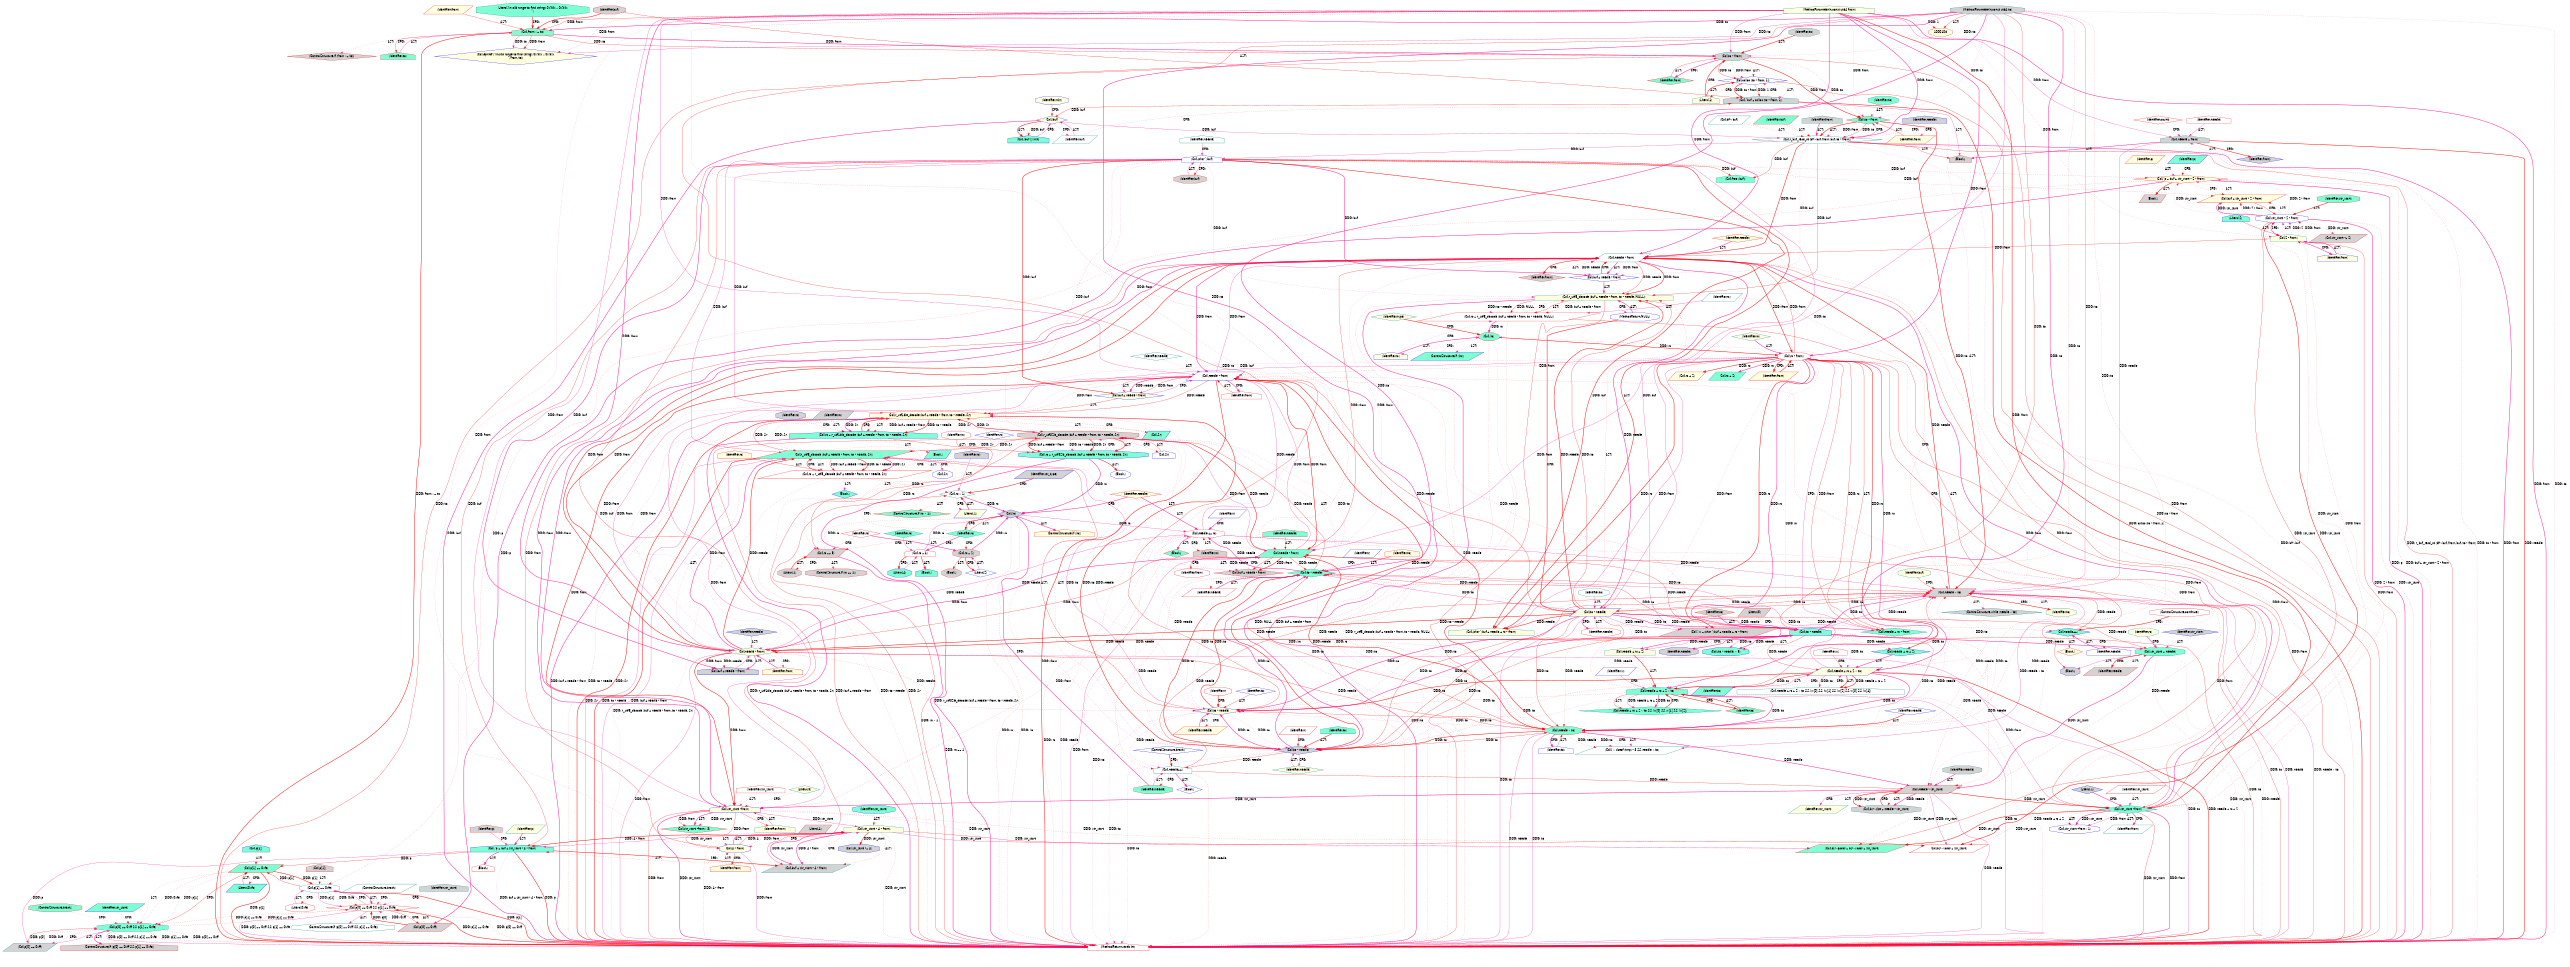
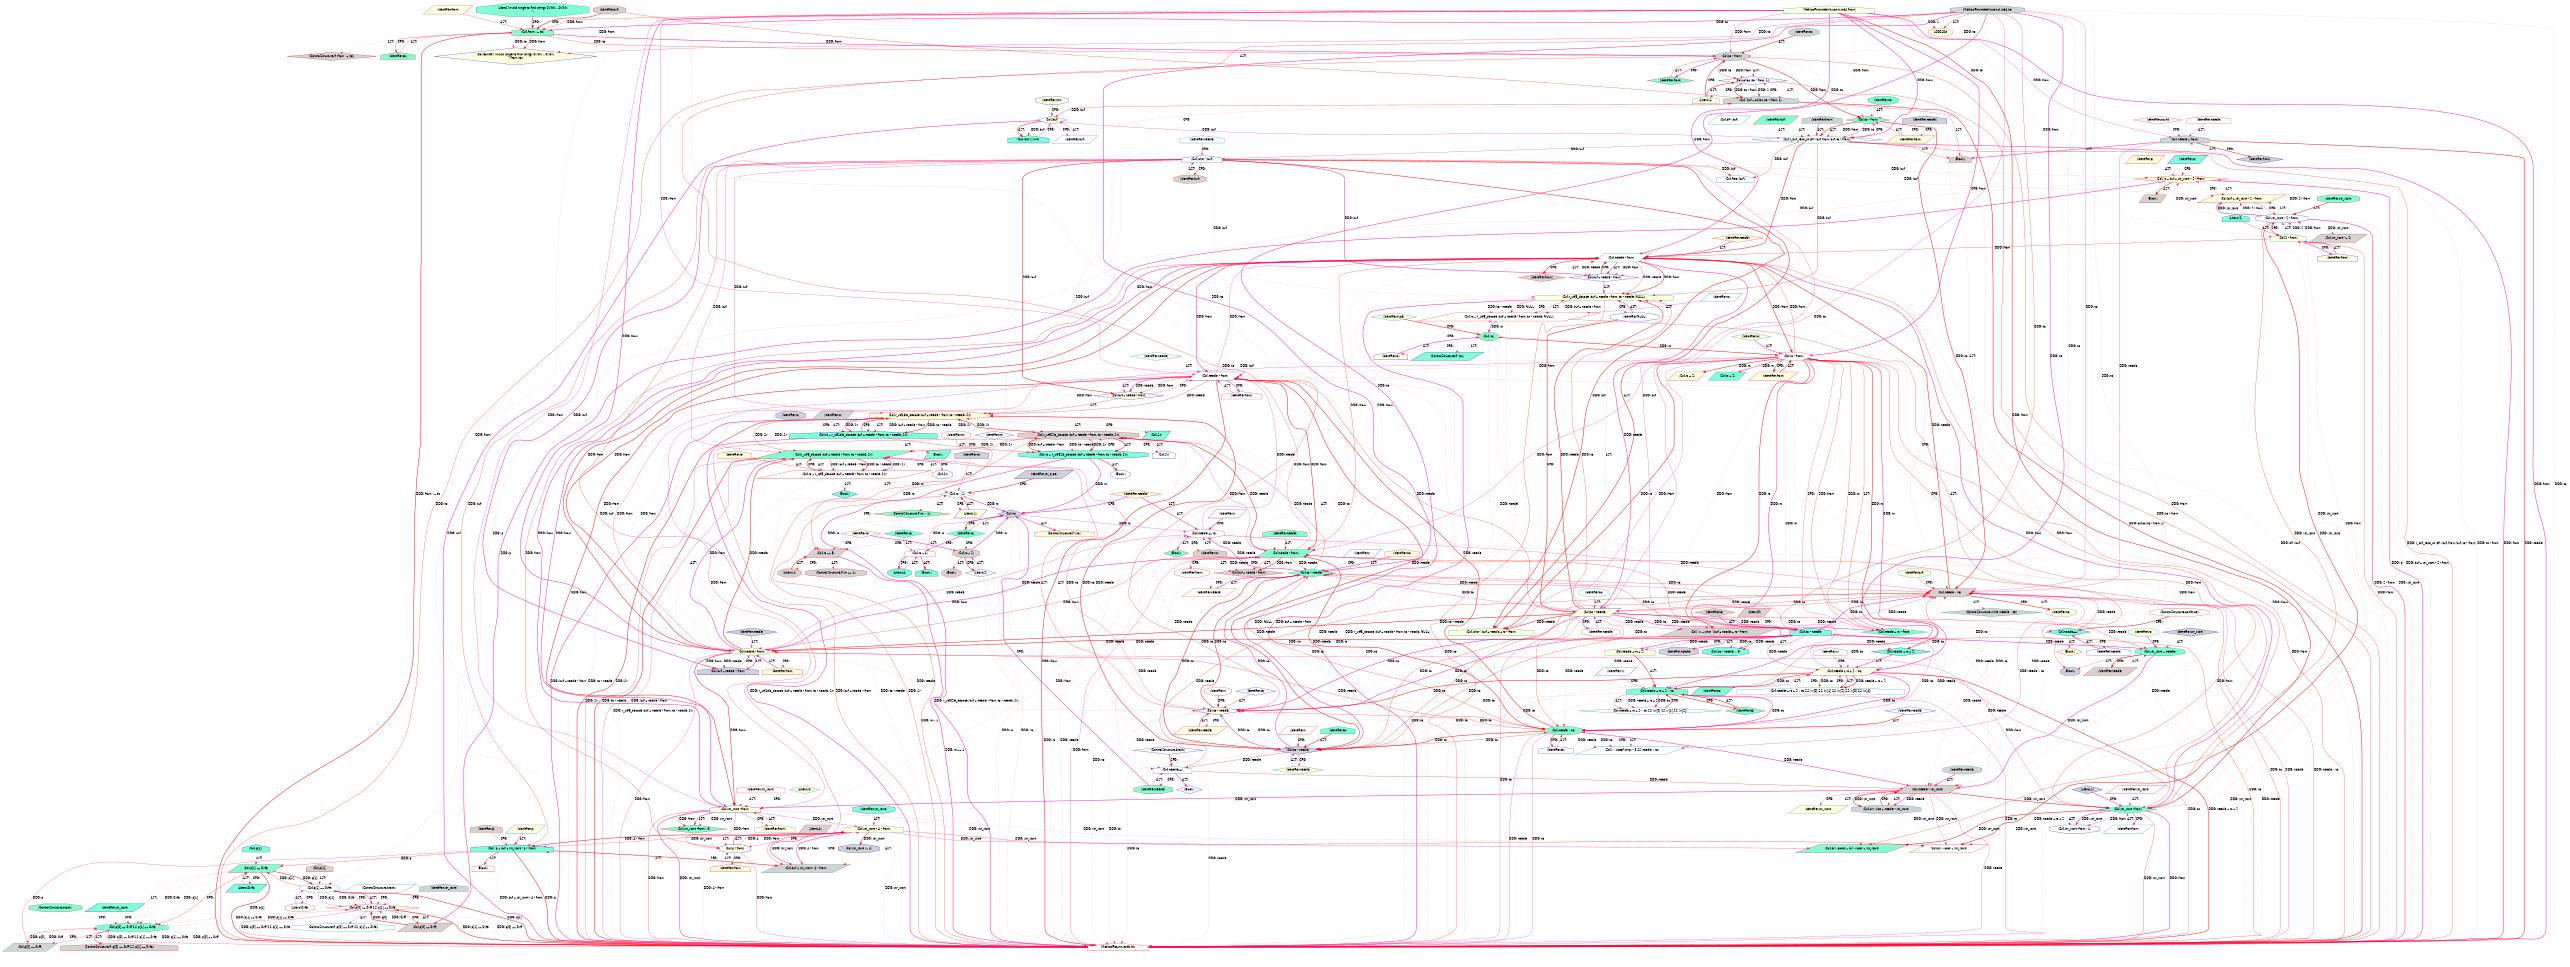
node "(Call,free (buf))": fillcolor aquamarine -> white
edge "(MethodParameterIn,const ut64 from)" -> "(Call,rc - from)": label "DDG: from" -> "CFG: from"
node "(MethodReturn,NULL)": label "(MethodReturn,NULL)" -> "(Identifier,NULL)"
node "(Call,needle + rc + 2 < to && !w[0] && w[1] && !w[2])": fillcolor aquamarine -> white
edge "(Call,str_start - 4 - from)" -> "(Call,4 - from)": style dotted -> solid
